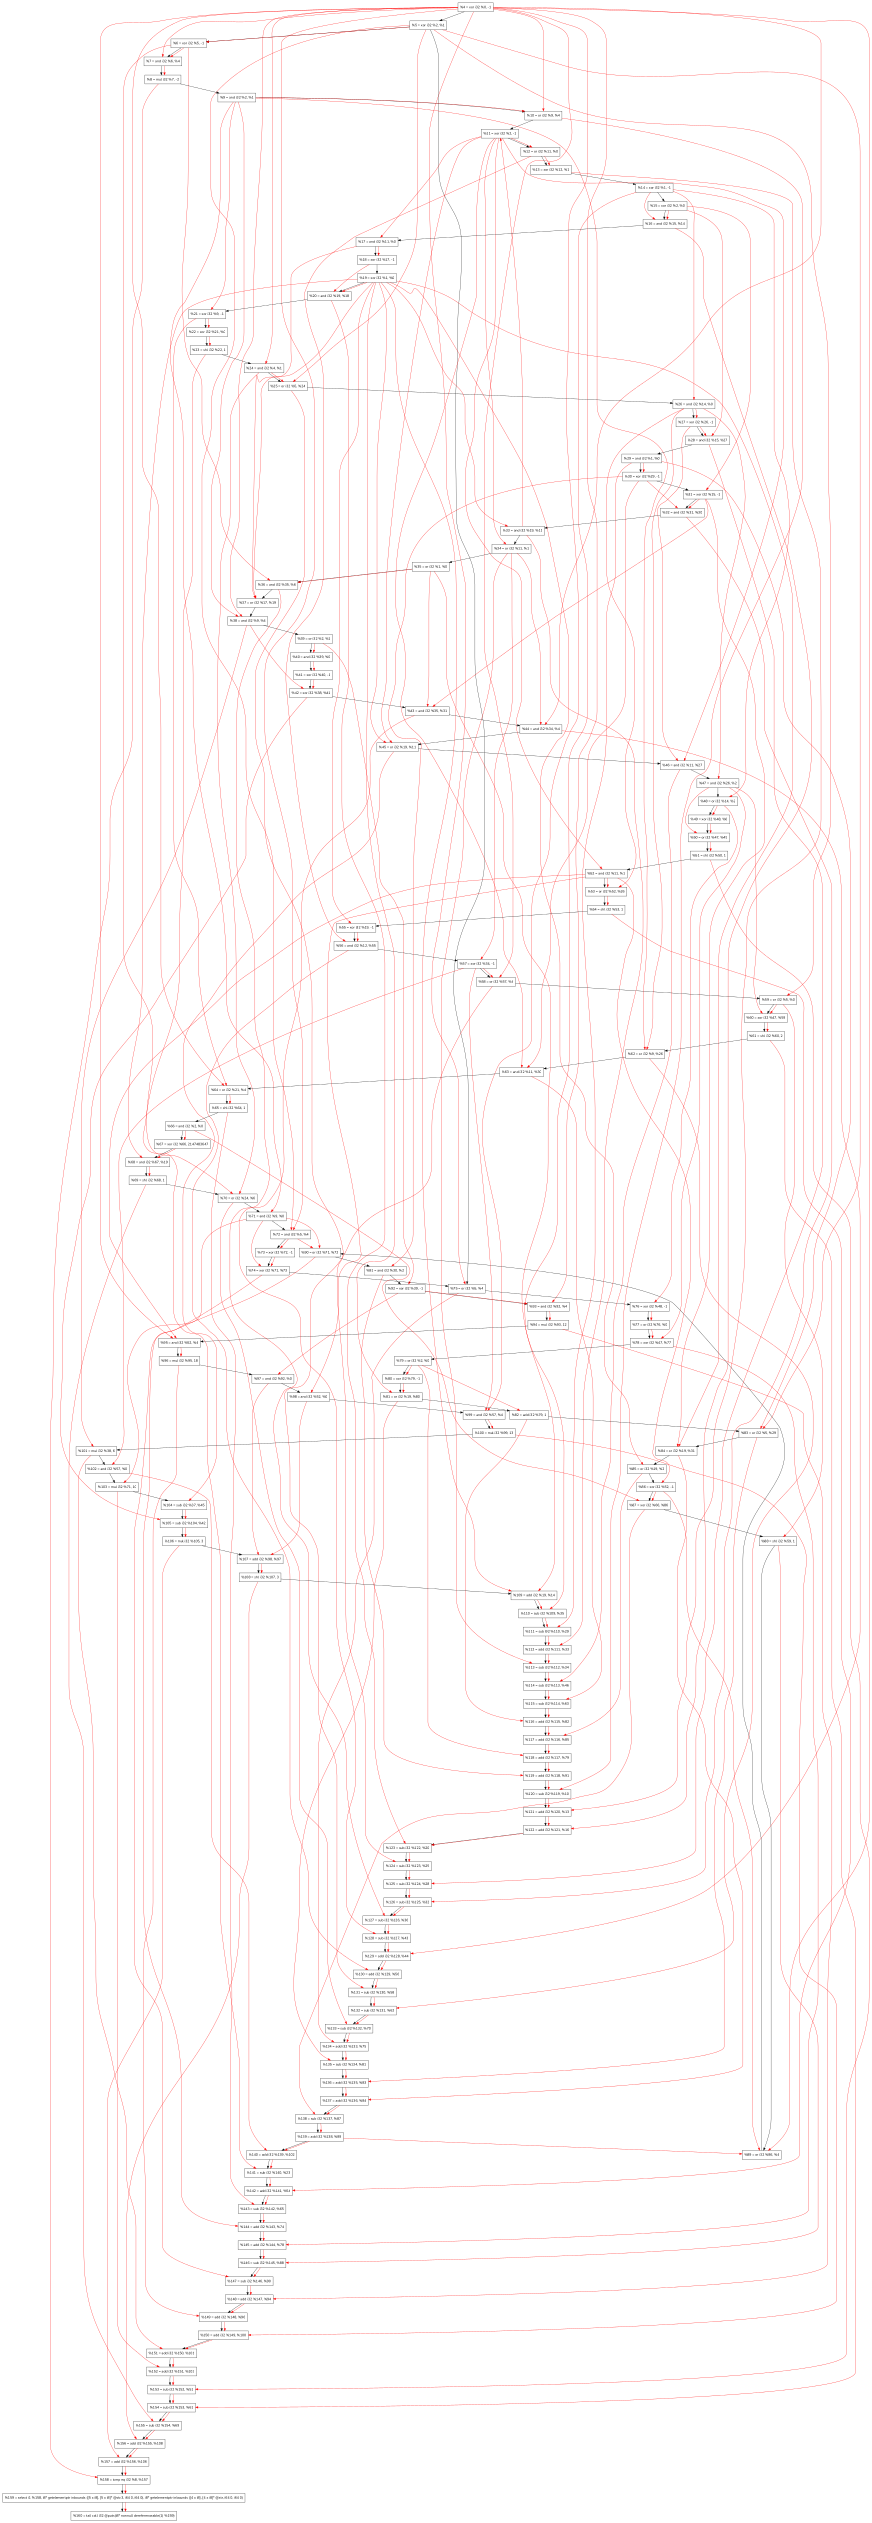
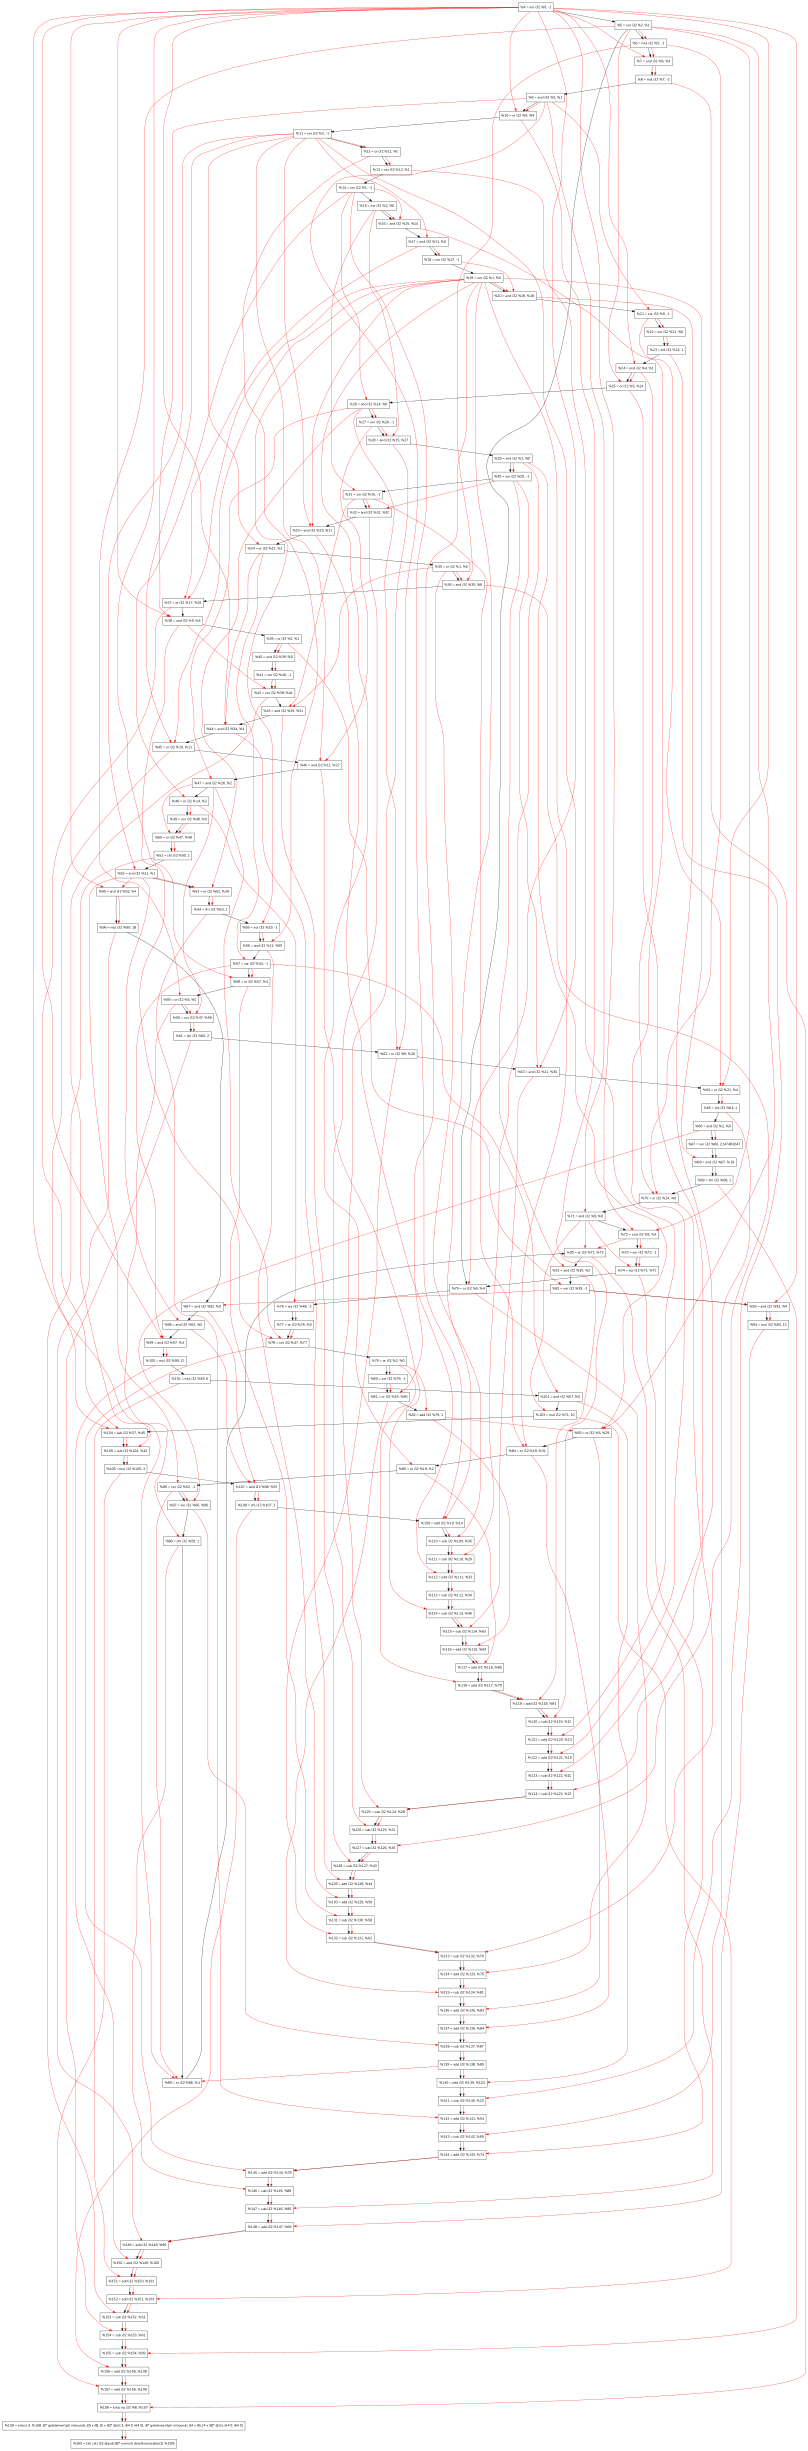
node "%6 = xor i32 %5, -1": label "%6 = xor i32 %5, -1" -> "%6 = mul i32 %5, -1"
edge "%33 = and i32 %19, %11" -> "%11 = xor i32 %2, -1": reversed
edge "%37 = or i32 %17, %19" -> "%104 = sub i32 %37, %45": added
edge "%38 = and i32 %9, %4" -> "%101 = mul i32 %38, 6": now "%38 = and i32 %9, %4" -> "%78 = xor i32 %47, %77"
edge "%34 = or i32 %11, %1" -> "%113 = sub i32 %112, %34": removed
edge "%94 = mul i32 %93, 12" -> "%95 = and i32 %52, %4": removed
edge "%82 = add i32 %79, 1" -> "%83 = or i32 %5, %29": color black -> red
